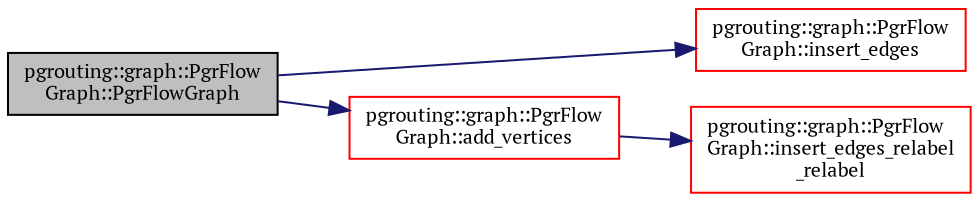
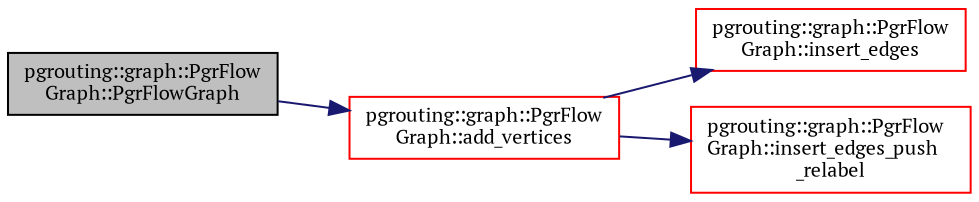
edge "pgrouting::graph::PgrFlow Graph::PgrFlowGraph" -> "pgrouting::graph::PgrFlow Graph::insert_edges": now "pgrouting::graph::PgrFlow Graph::add_vertices" -> "pgrouting::graph::PgrFlow Graph::insert_edges"
node "pgrouting::graph::PgrFlow Graph::insert_edges_relabel _relabel": label "pgrouting::graph::PgrFlow Graph::insert_edges_relabel _relabel" -> "pgrouting::graph::PgrFlow Graph::insert_edges_push _relabel"
